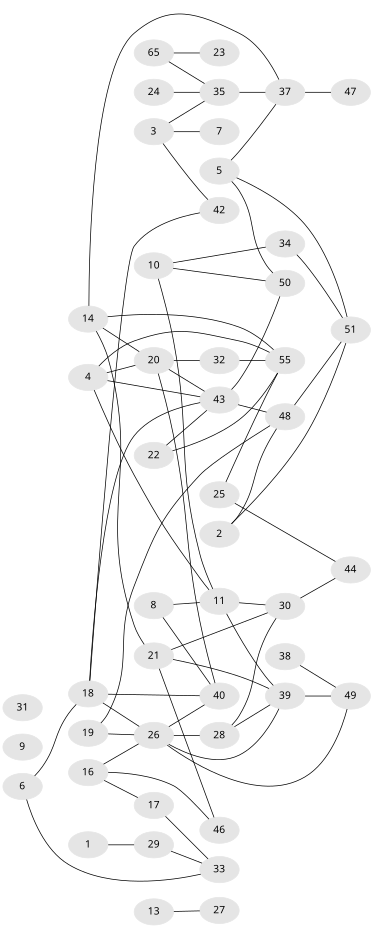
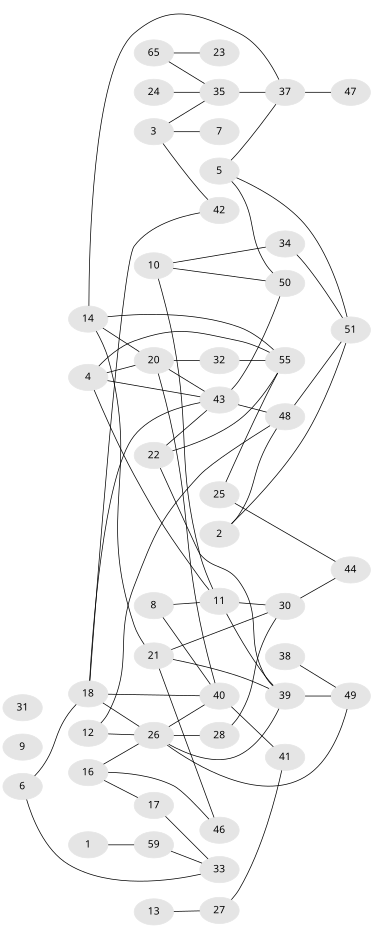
edge "39" -- "28": now "39" -- "22"
node "19": label "19" -> "12"
node "41": added
node "29": label "29" -> "59"
